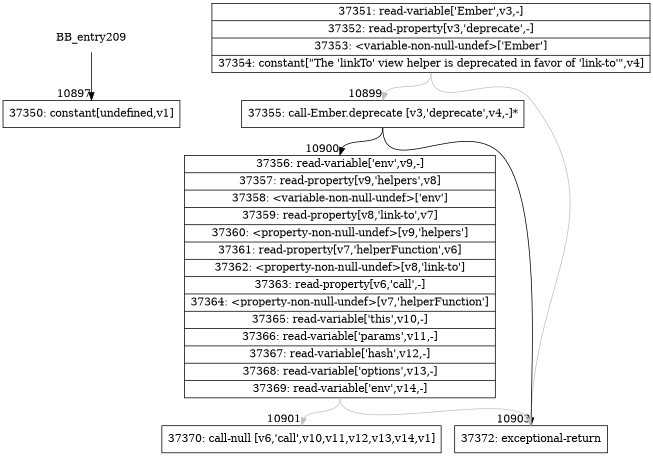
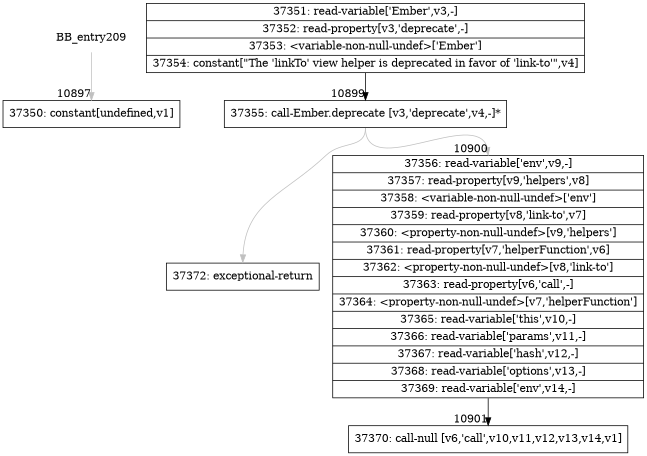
edge "BB_entry209" -> "37350: constant[undefined,v1]": color black -> gray
edge "37351: read-variable['Ember',v3,-]" -> "37355: call-Ember.deprecate [v3,'deprecate',v4,-]*": color gray -> black
edge "37355: call-Ember.deprecate [v3,'deprecate',v4,-]*" -> "37356: read-variable['env',v9,-]": color black -> gray
edge "37351: read-variable['Ember',v3,-]" -> "37372: exceptional-return": removed
edge "37355: call-Ember.deprecate [v3,'deprecate',v4,-]*" -> "37372: exceptional-return": color black -> gray
edge "37356: read-variable['env',v9,-]" -> "37370: call-null [v6,'call',v10,v11,v12,v13,v14,v1]": color gray -> black
edge "37356: read-variable['env',v9,-]" -> "37372: exceptional-return": removed
